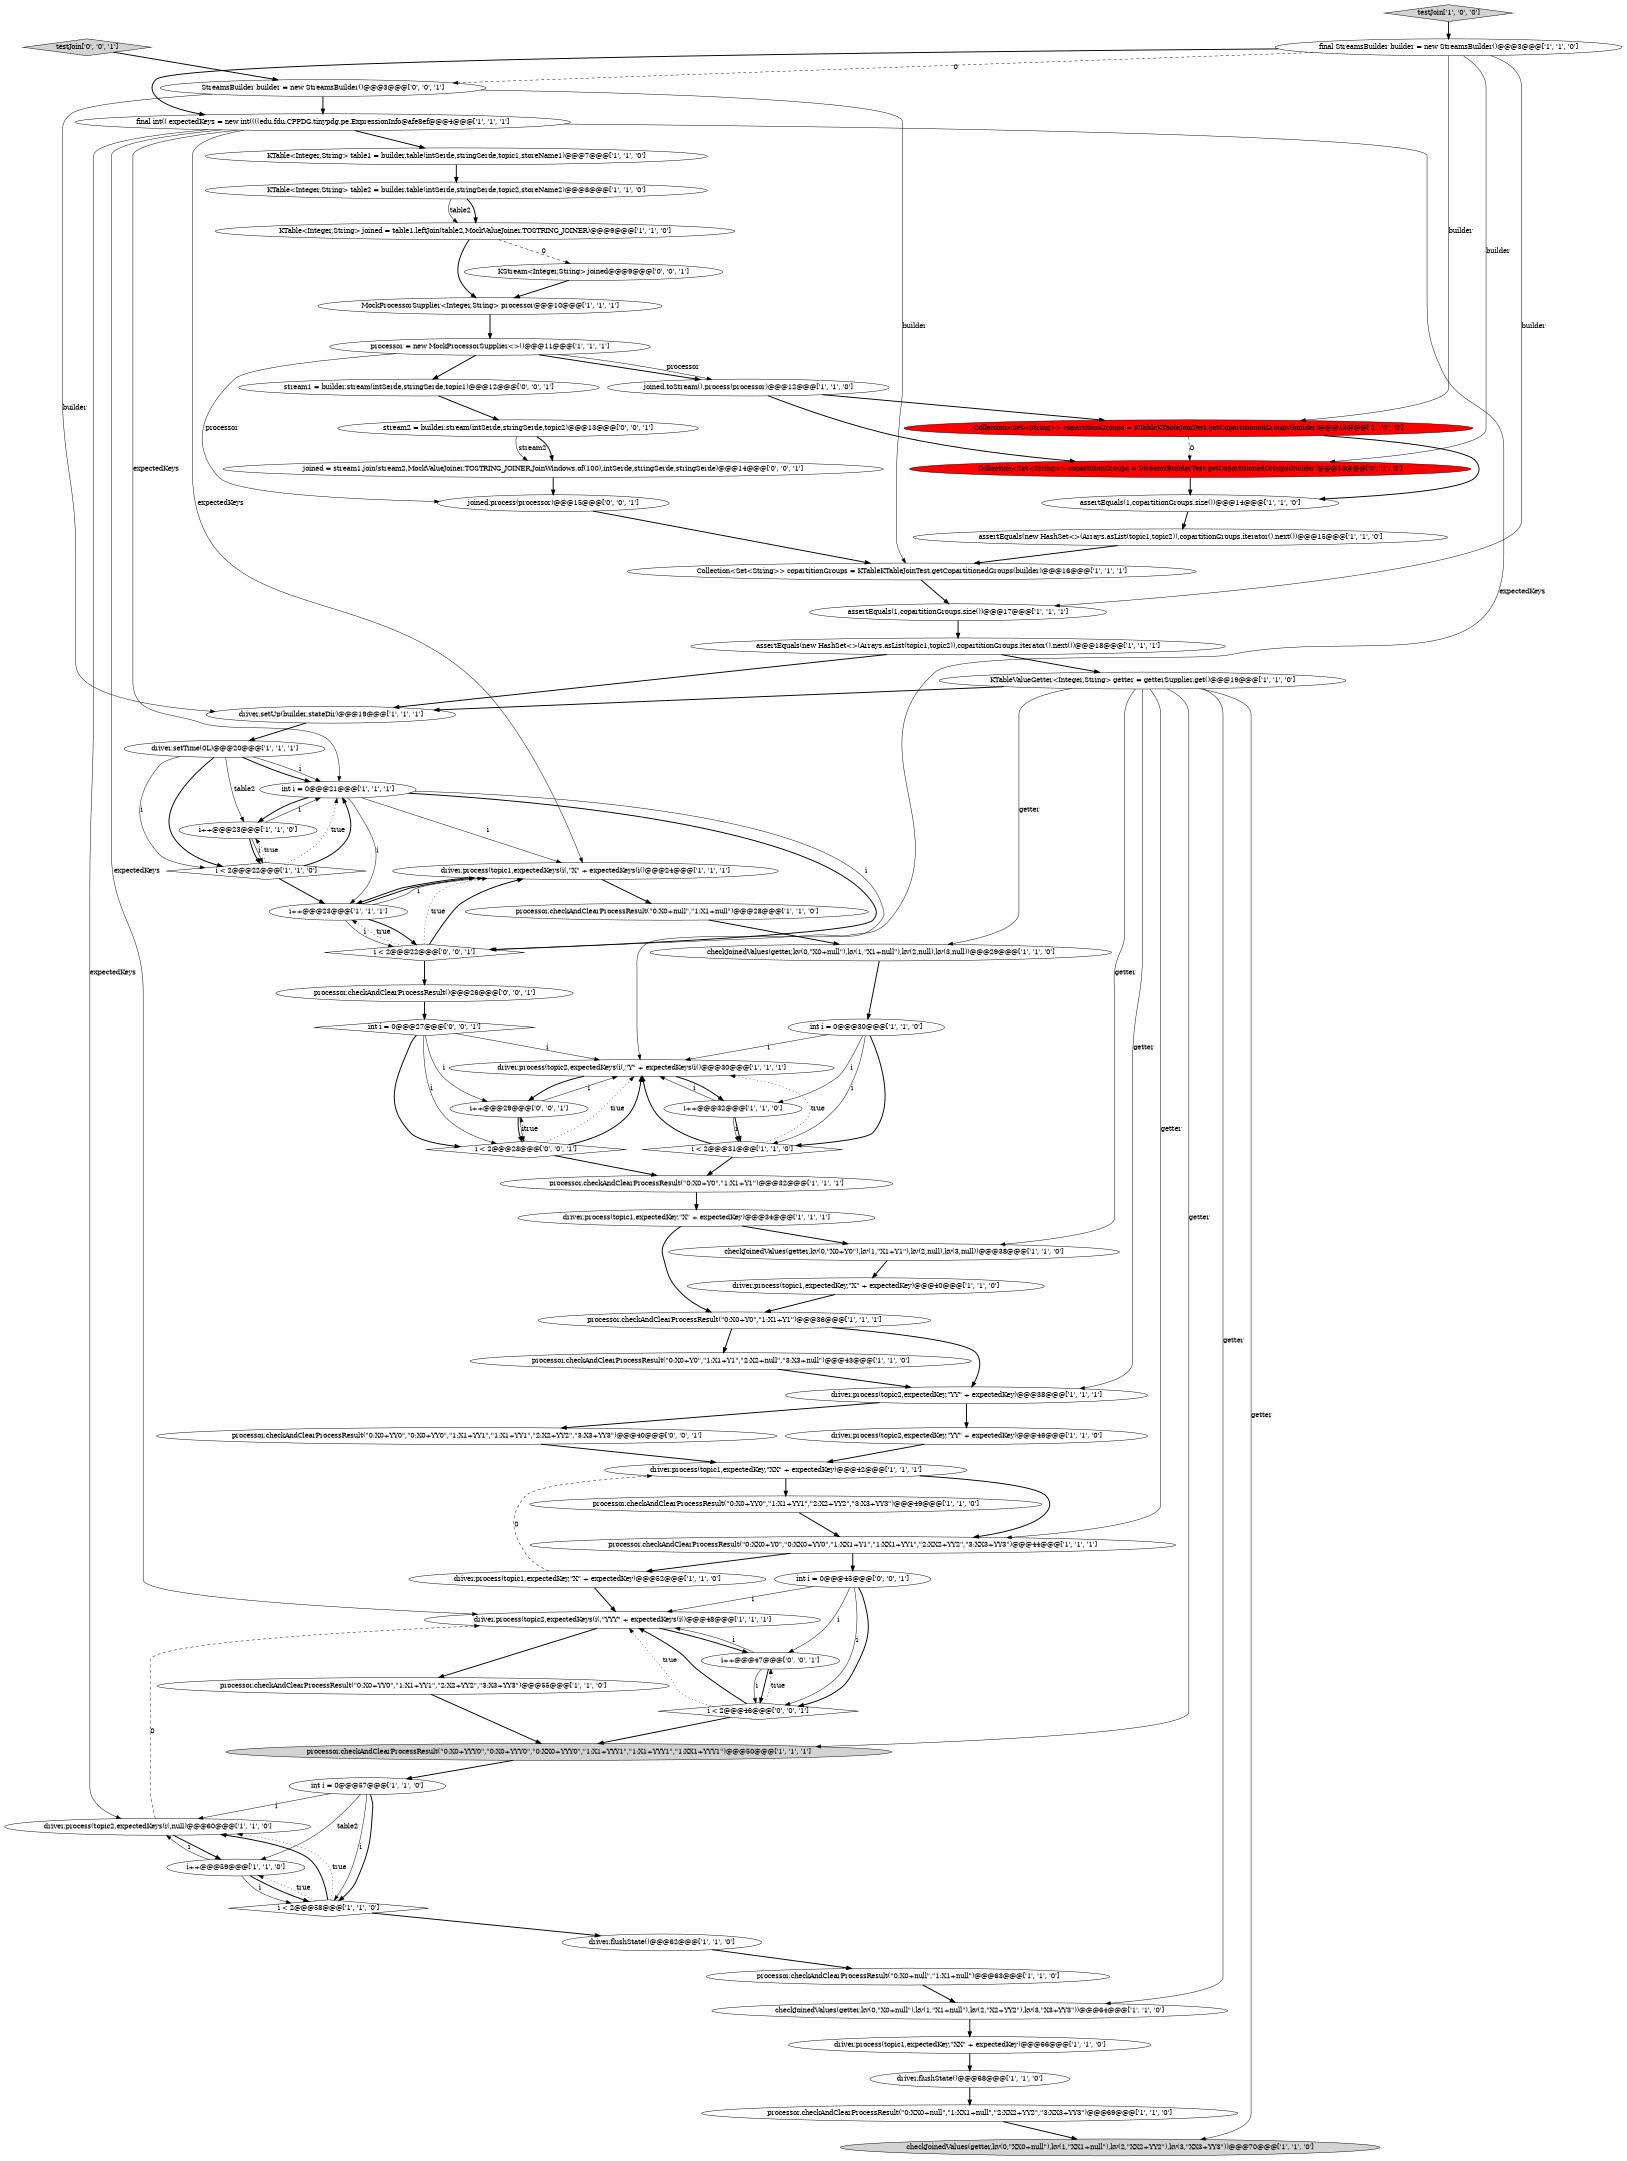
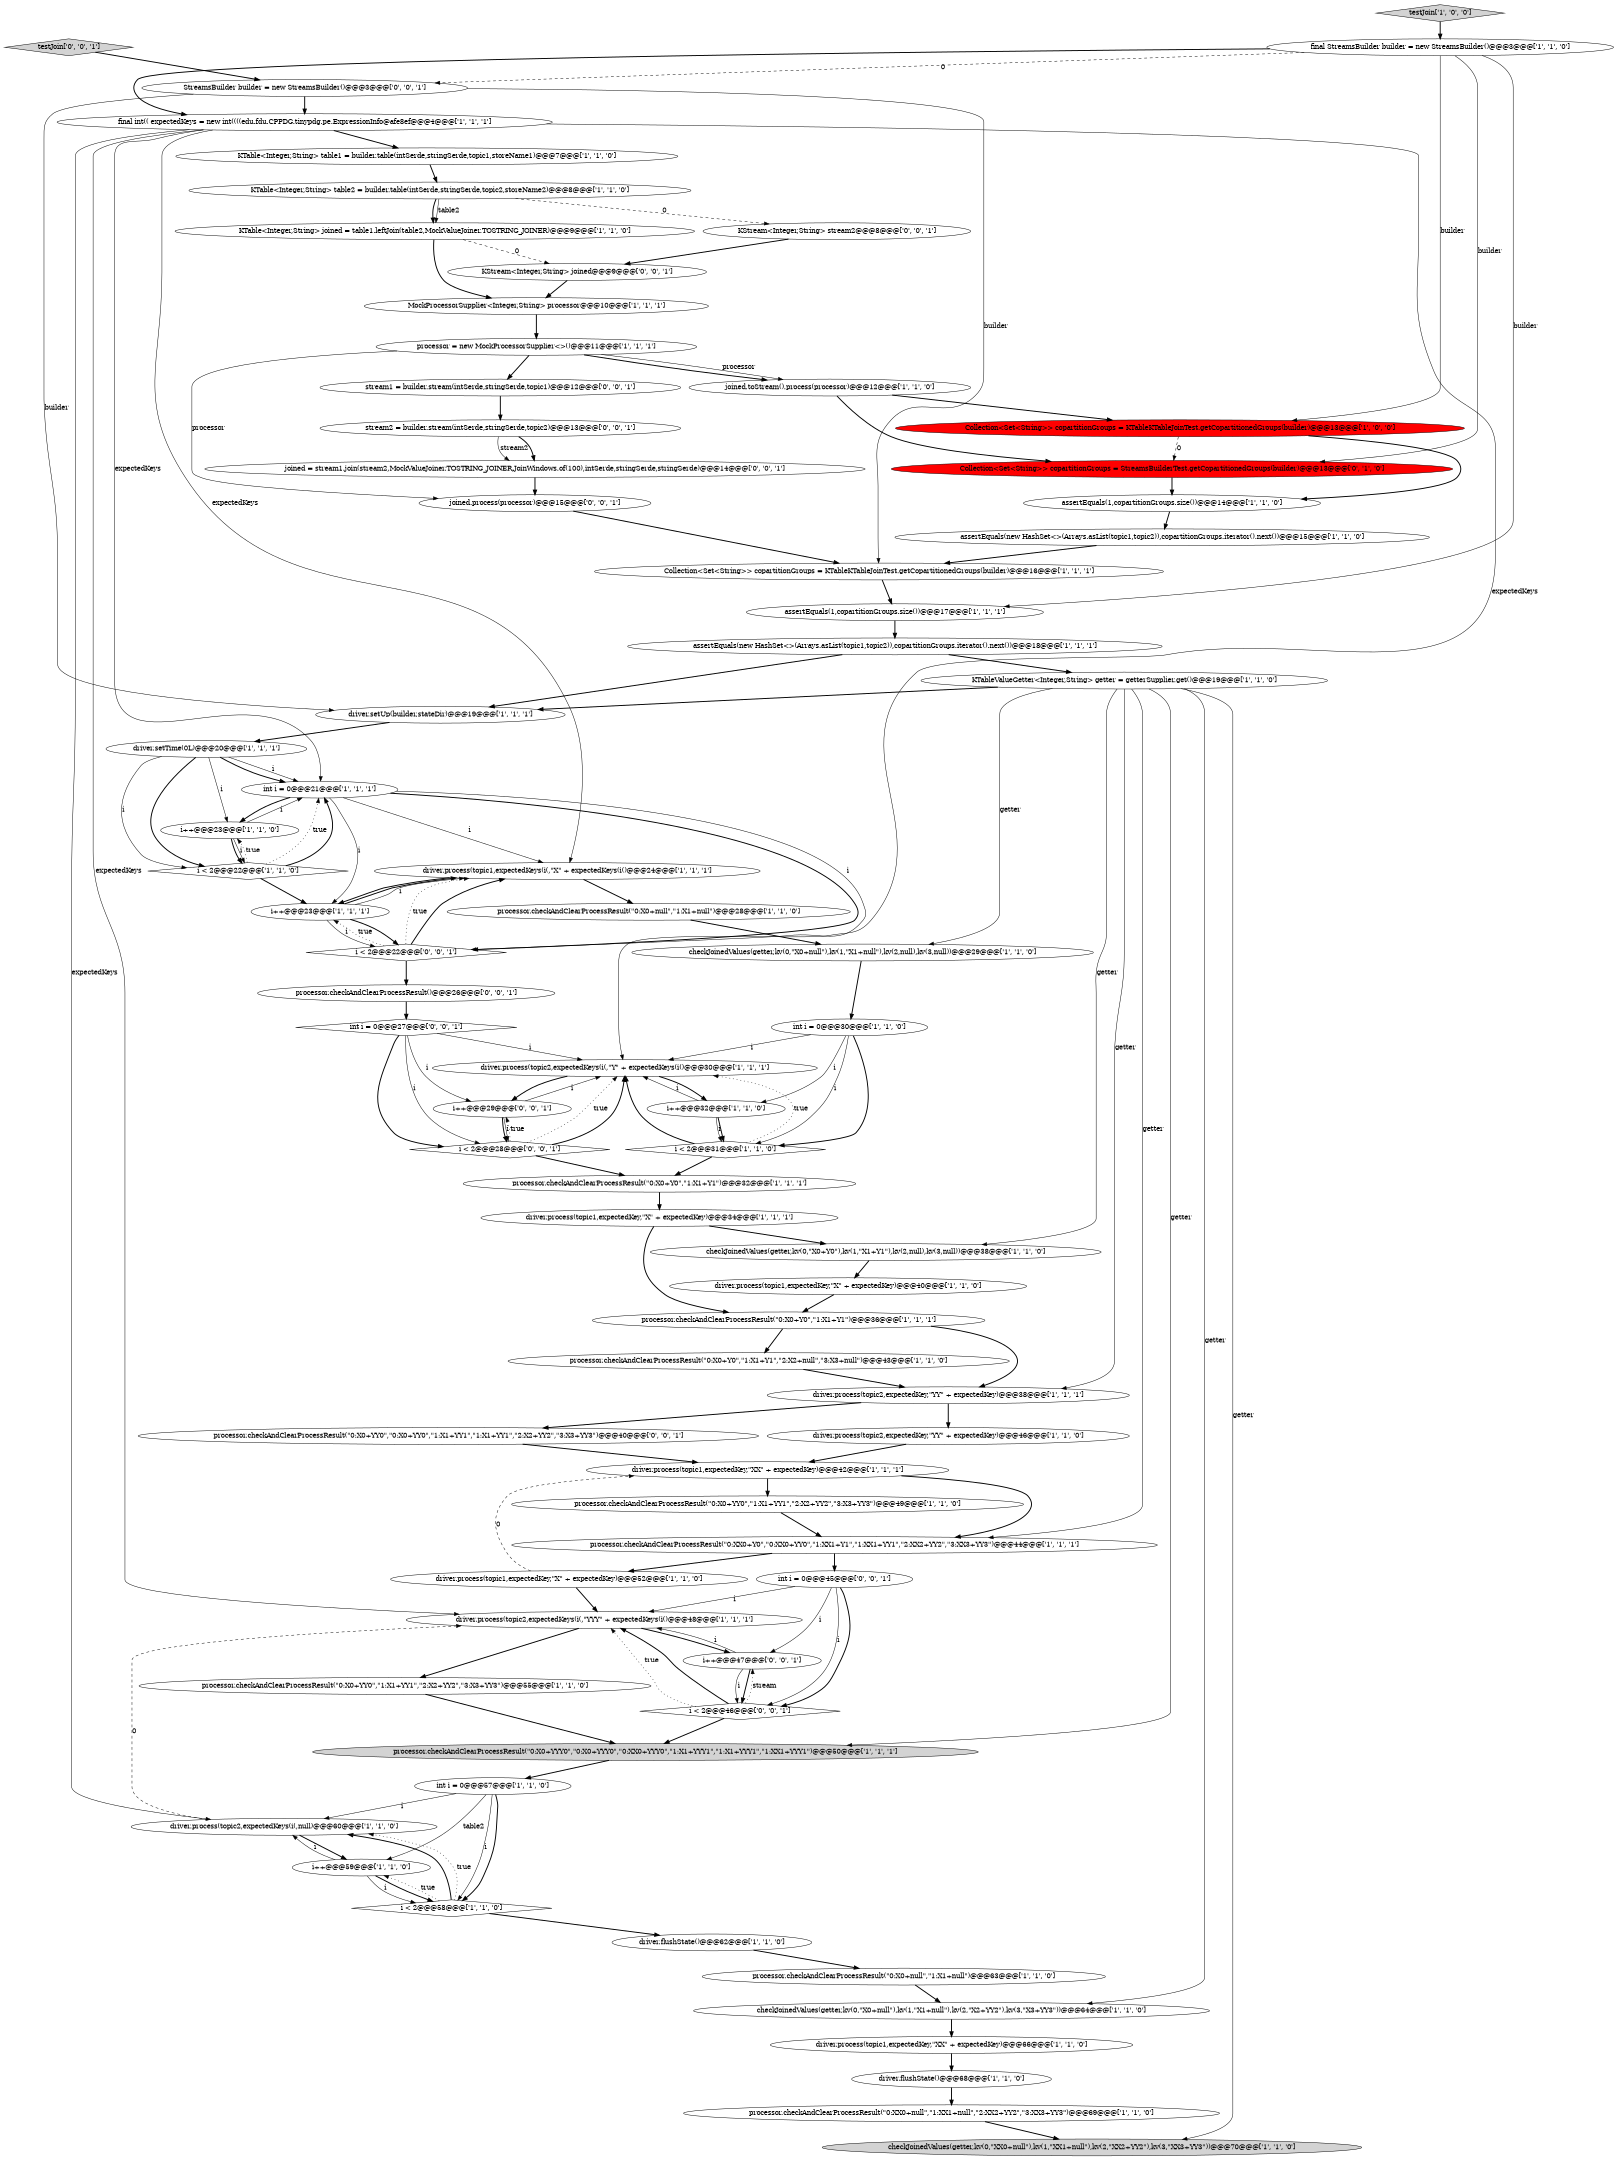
node "KStream<Integer,String> stream2@@@8@@@['0', '0', '1']": added
edge "driver.setTime(0L)@@@20@@@['1', '1', '1']" -> "i++@@@23@@@['1', '1', '0']": label "table2" -> "i"
edge "i < 2@@@46@@@['0', '0', '1']" -> "i++@@@47@@@['0', '0', '1']": label "true" -> "stream"
